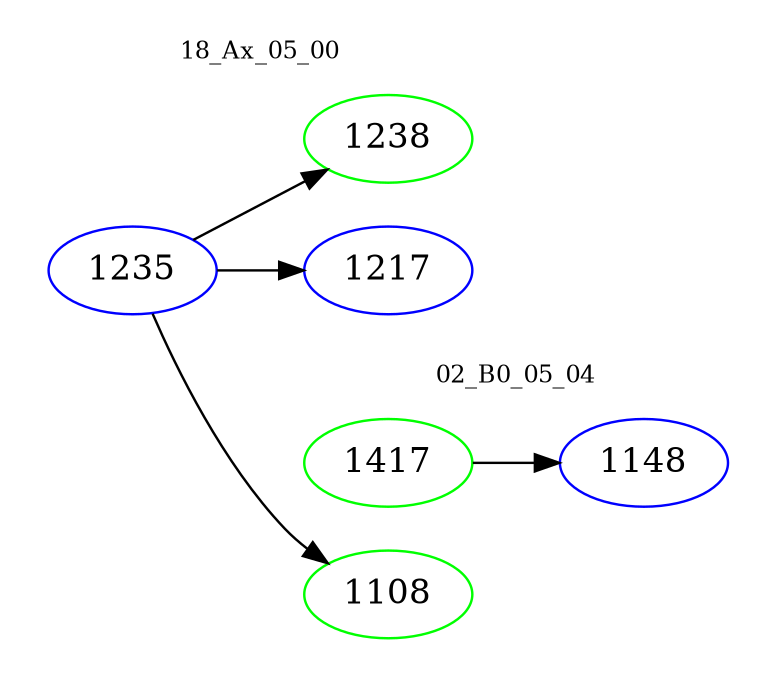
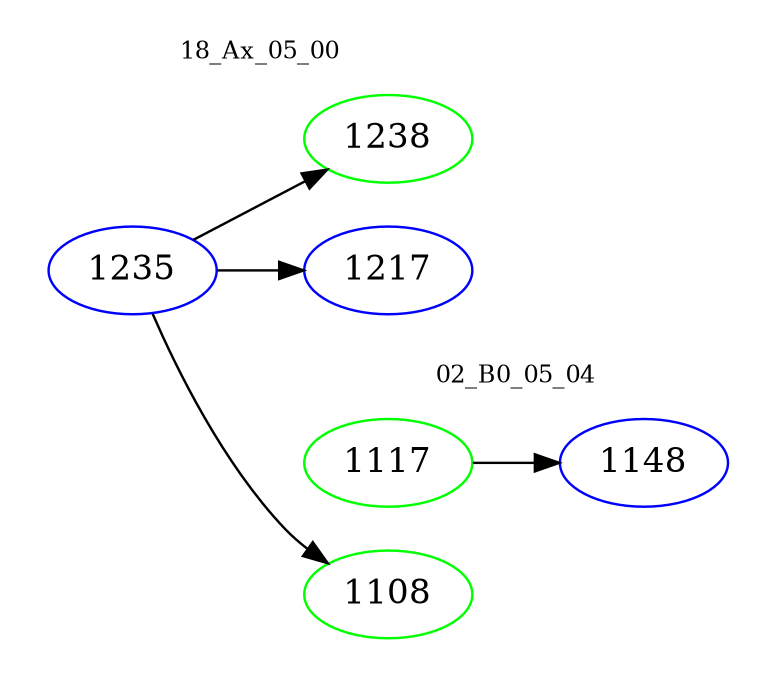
node "1417": label "1417" -> "1117"
